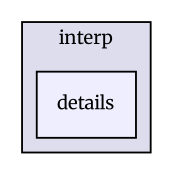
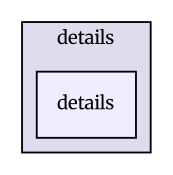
cluster "interp": label "interp" -> "details"
